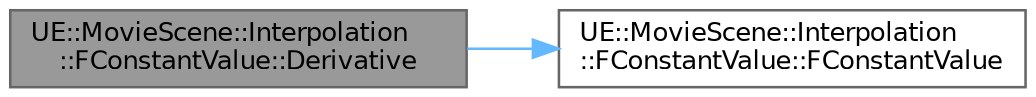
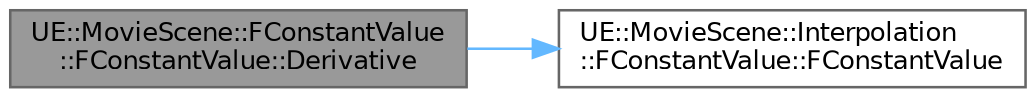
node "UE::MovieScene::Interpolation ::FConstantValue::Derivative": label "UE::MovieScene::Interpolation ::FConstantValue::Derivative" -> "UE::MovieScene::FConstantValue ::FConstantValue::Derivative"
